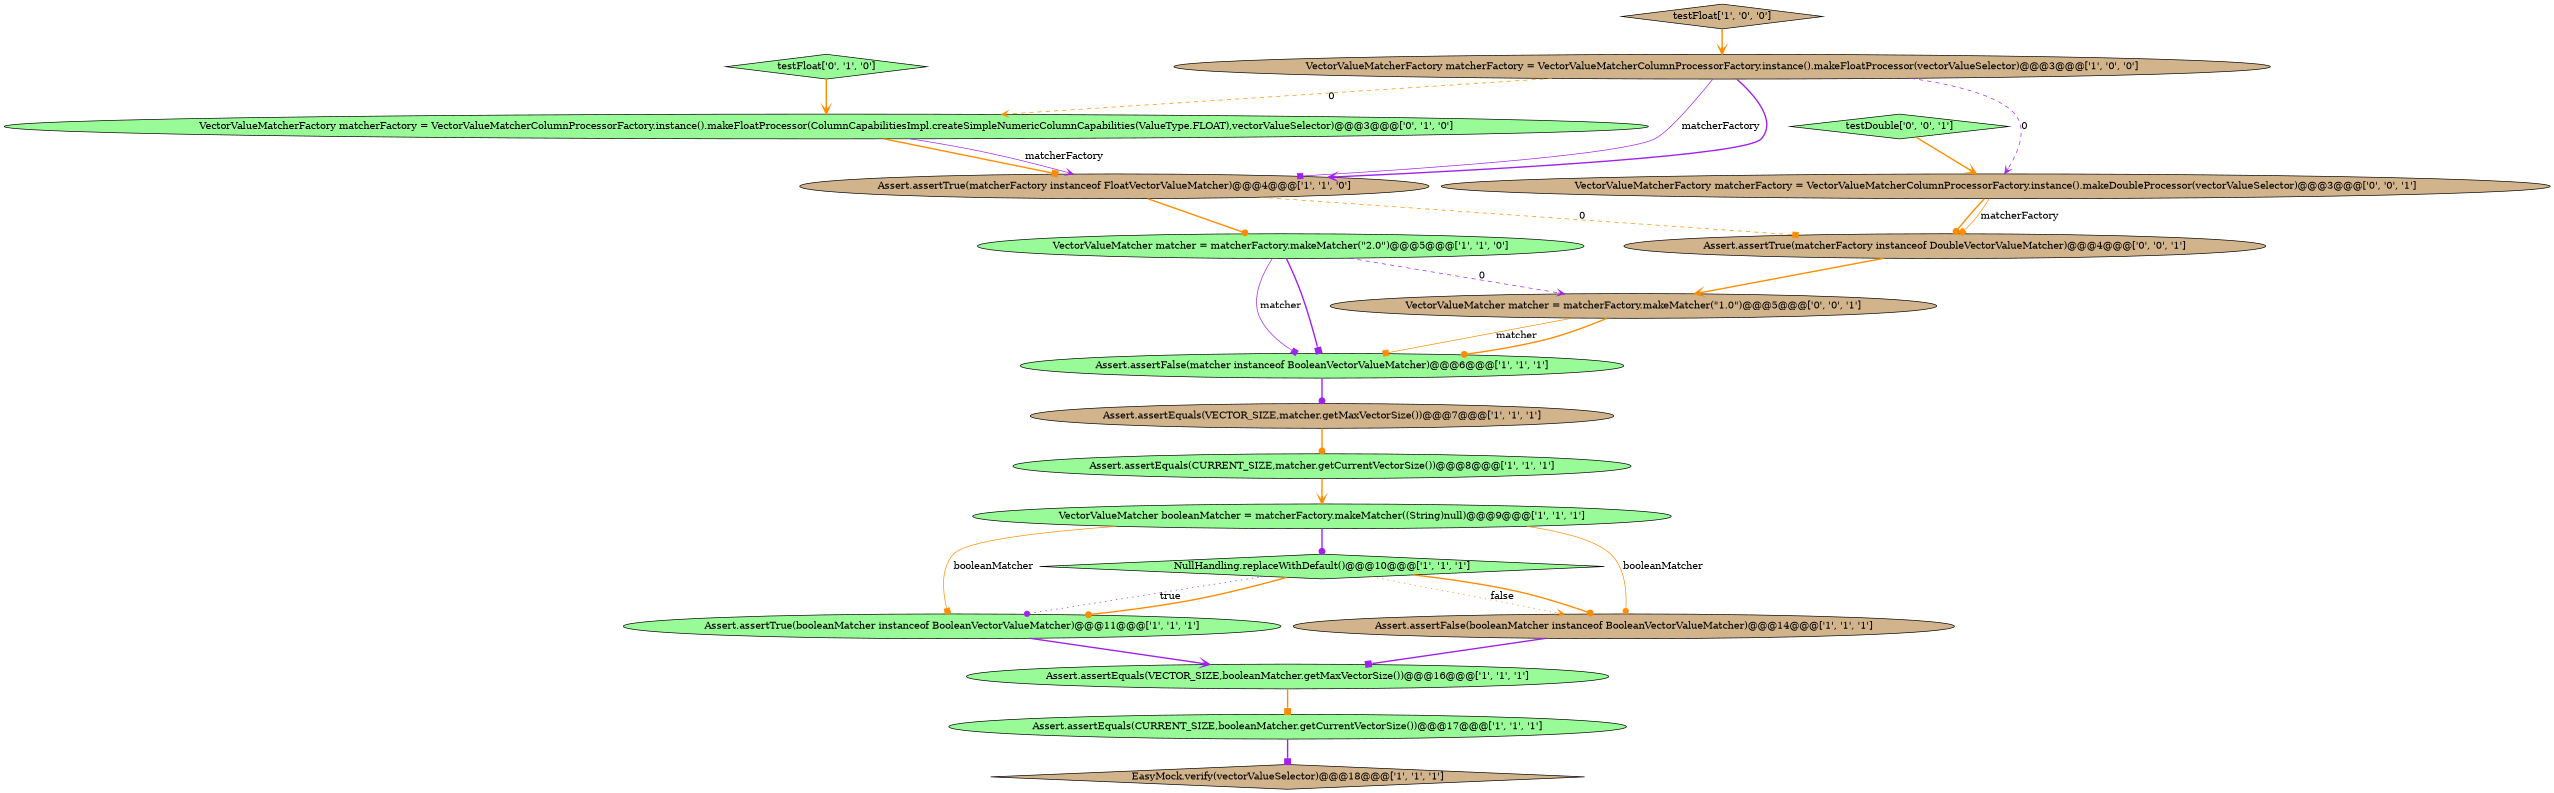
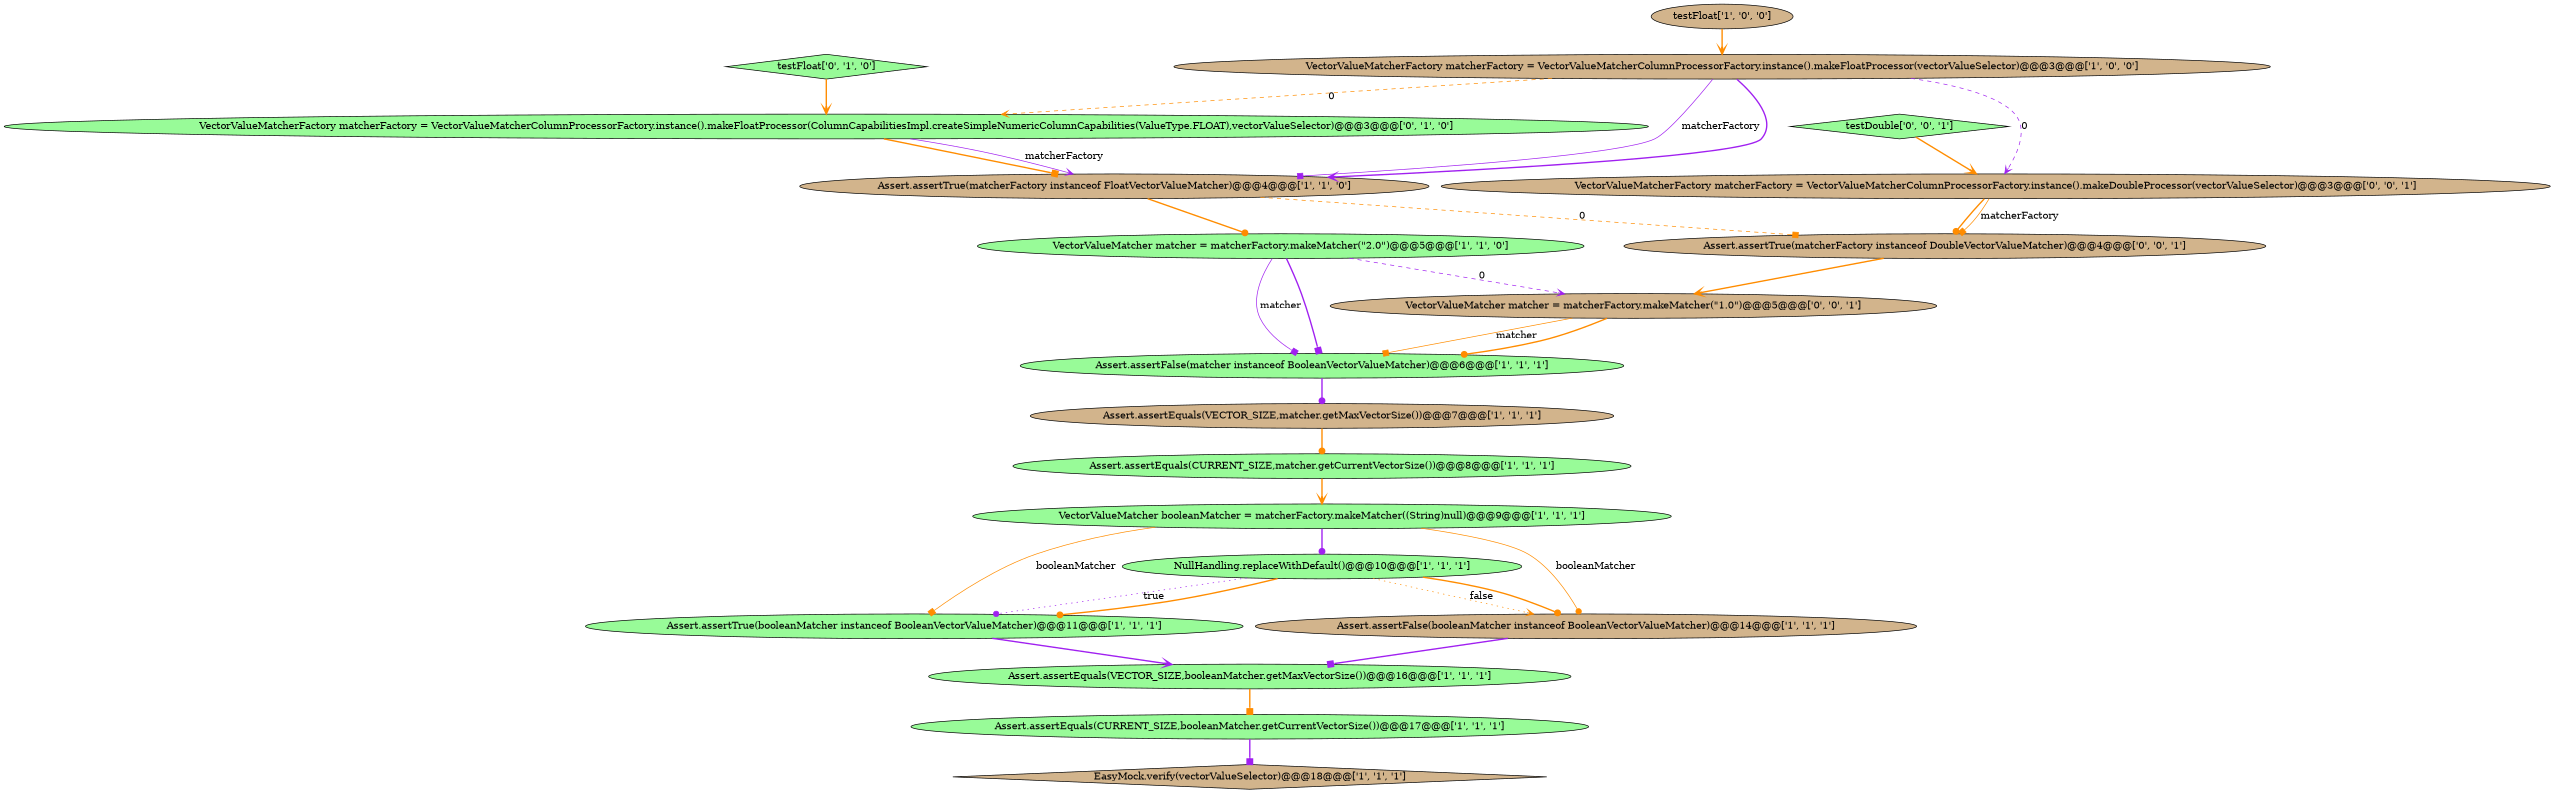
node "testFloat['1', '0', '0']": shape diamond -> ellipse
node "NullHandling.replaceWithDefault()@@@10@@@['1', '1', '1']": shape diamond -> ellipse
